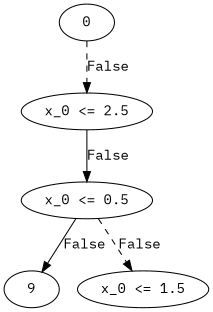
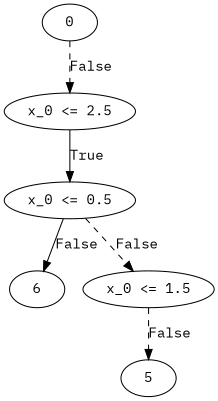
edge "x_0 <= 2.5" -> "x_0 <= 0.5": label "False" -> "True"
node "9": label "9" -> "6"
node "5": added
